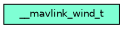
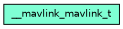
node "__mavlink_wind_t": label "__mavlink_wind_t" -> "__mavlink_mavlink_t"
